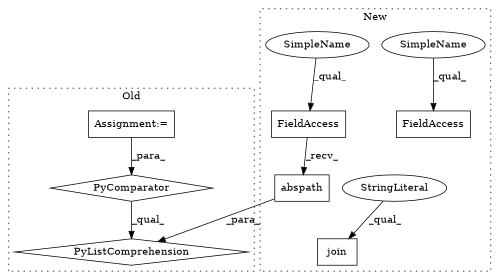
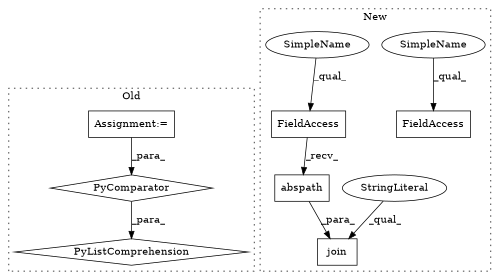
edge "abspath" -> "PyListComprehension": now "abspath" -> "join"
edge "PyComparator" -> "PyListComprehension": label "_qual_" -> "_para_"
